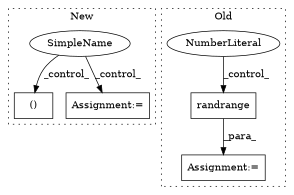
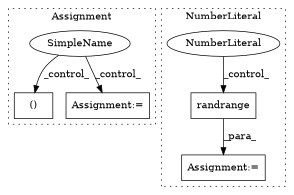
cluster "New": label "New" -> "Assignment"
cluster "Old": label "Old" -> "NumberLiteral"
